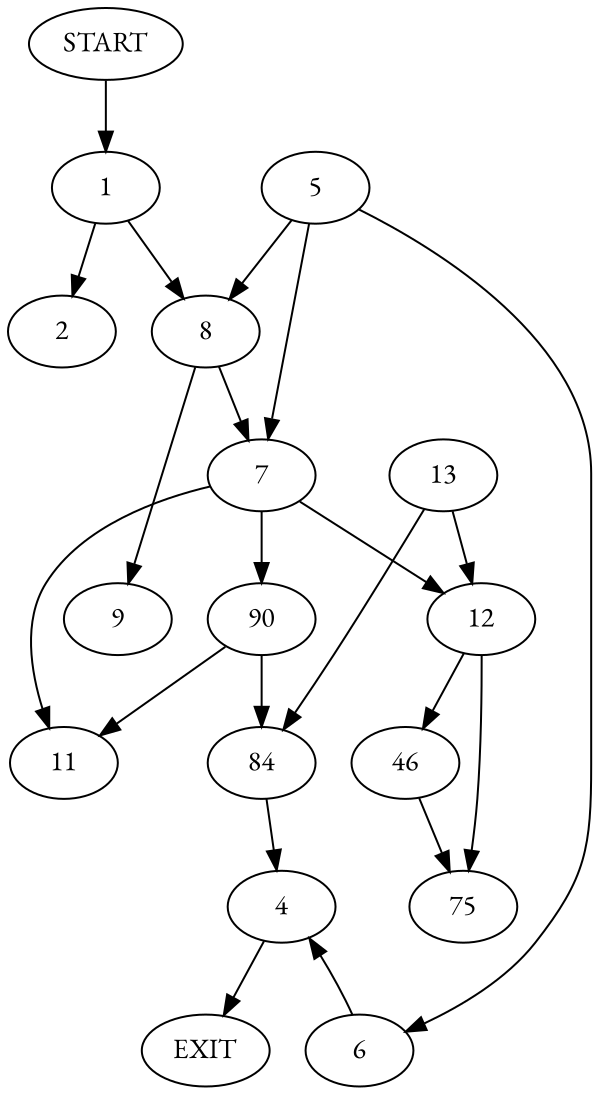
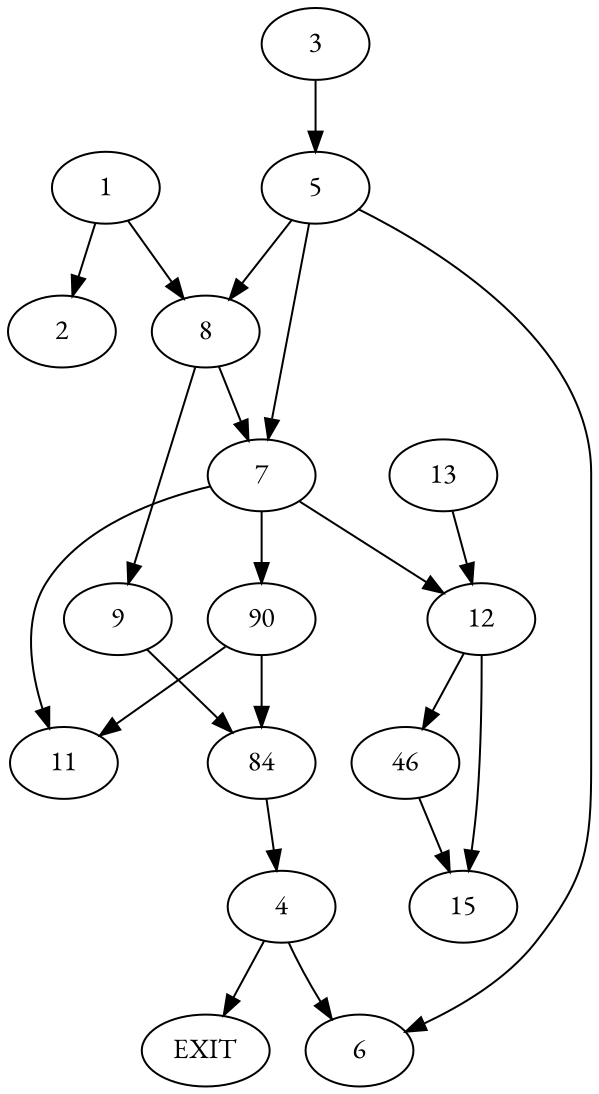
node "START": removed
node "3": added
edge "13" -> "84": now "9" -> "84"
node "75": label "75" -> "15"
edge "6" -> "4": reversed
